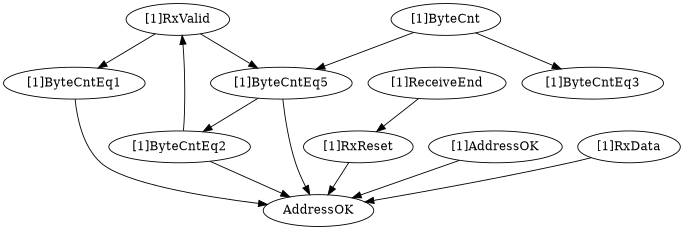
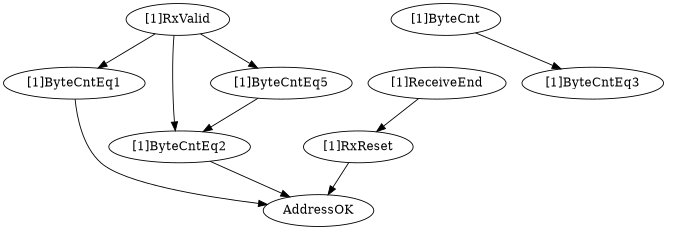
edge "[1]ByteCnt" -> "[1]ByteCntEq5": removed
edge "[1]ByteCntEq2" -> "[1]RxValid": reversed
edge "[1]ByteCntEq5" -> "AddressOK": removed
node "[1]AddressOK": removed
node "[1]RxData": removed
